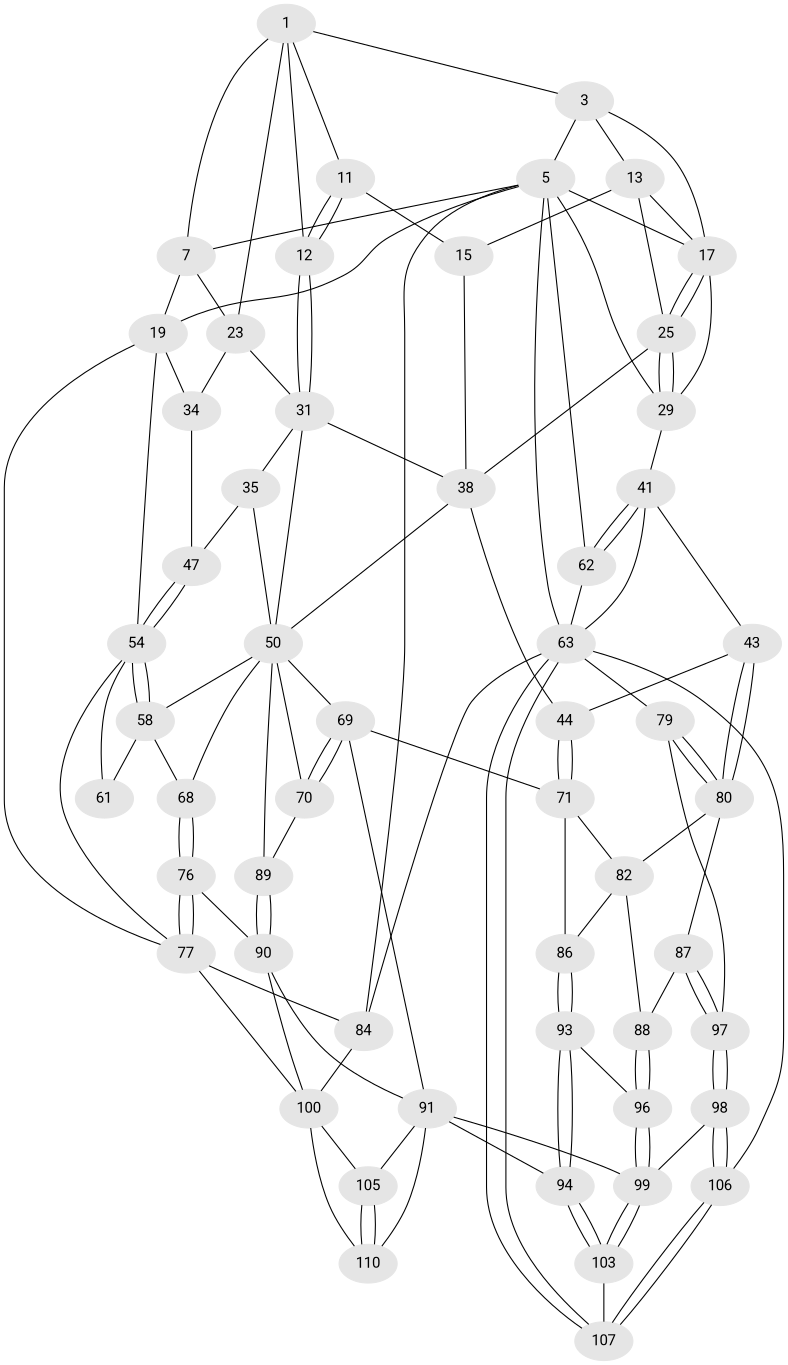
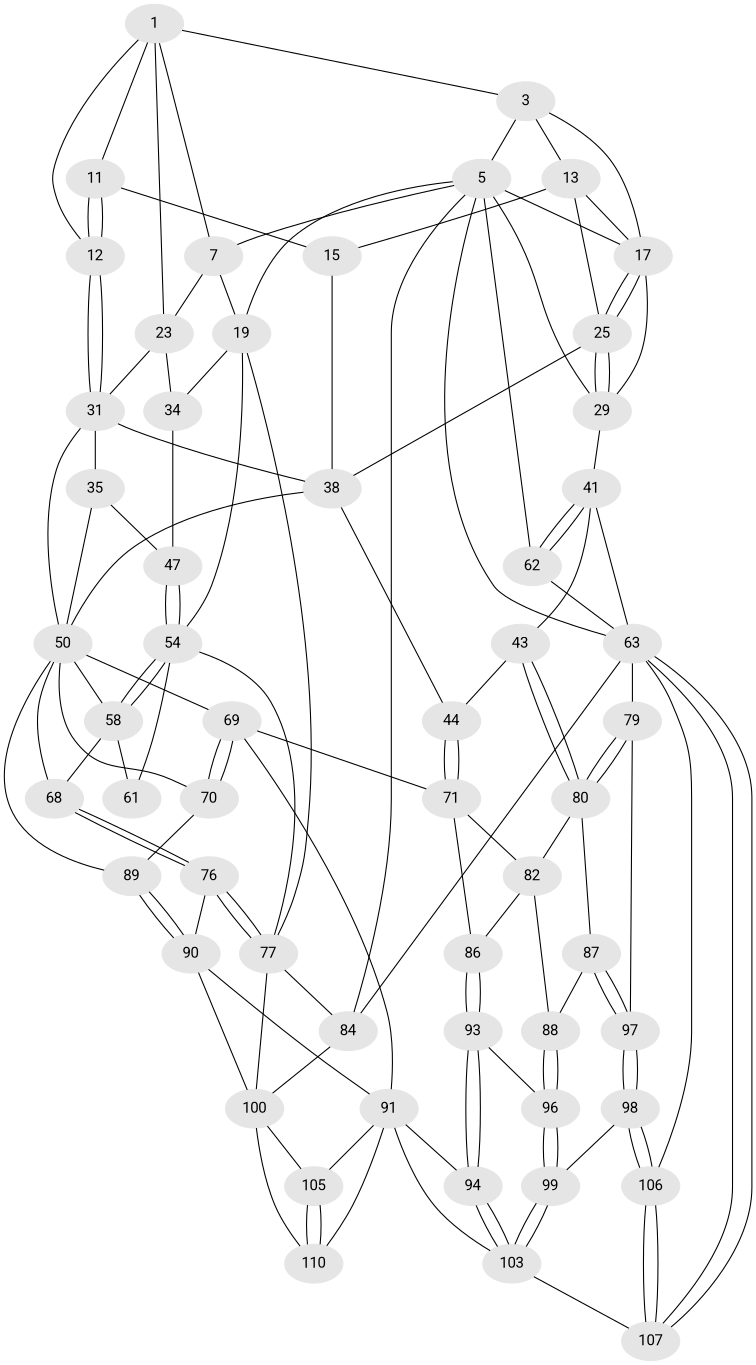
edge "91" -- "99": now "91" -- "103"
